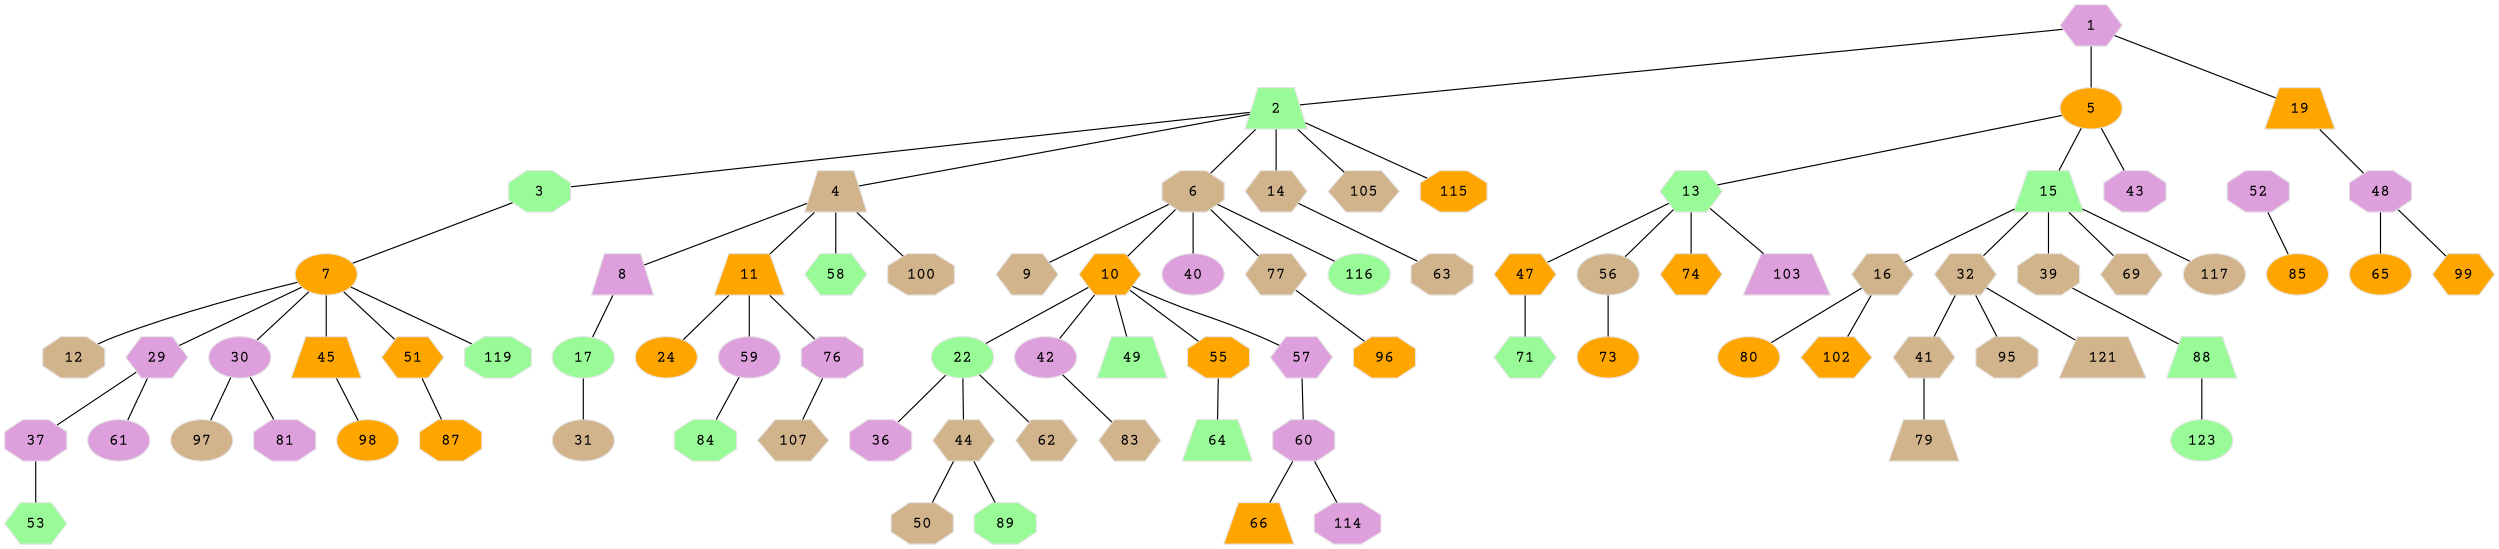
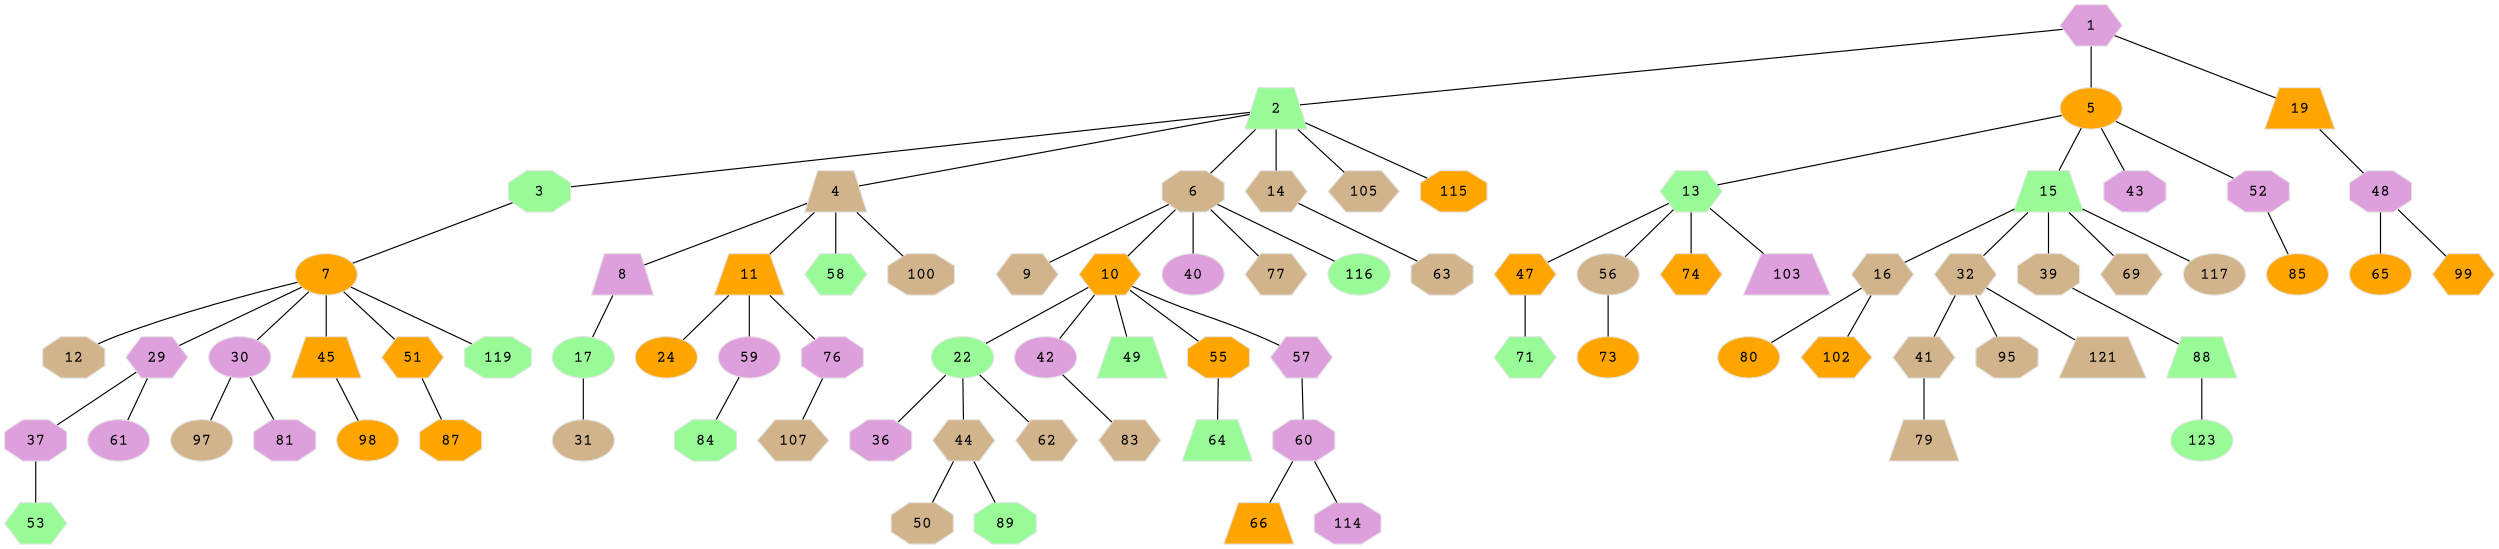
edge "5" -- "52": added
node "96": removed
